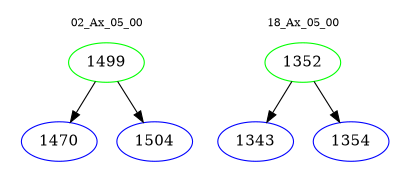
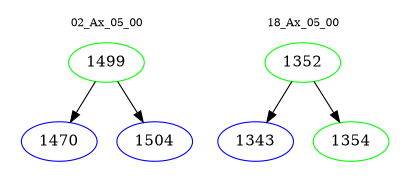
node "1354": color blue -> green
